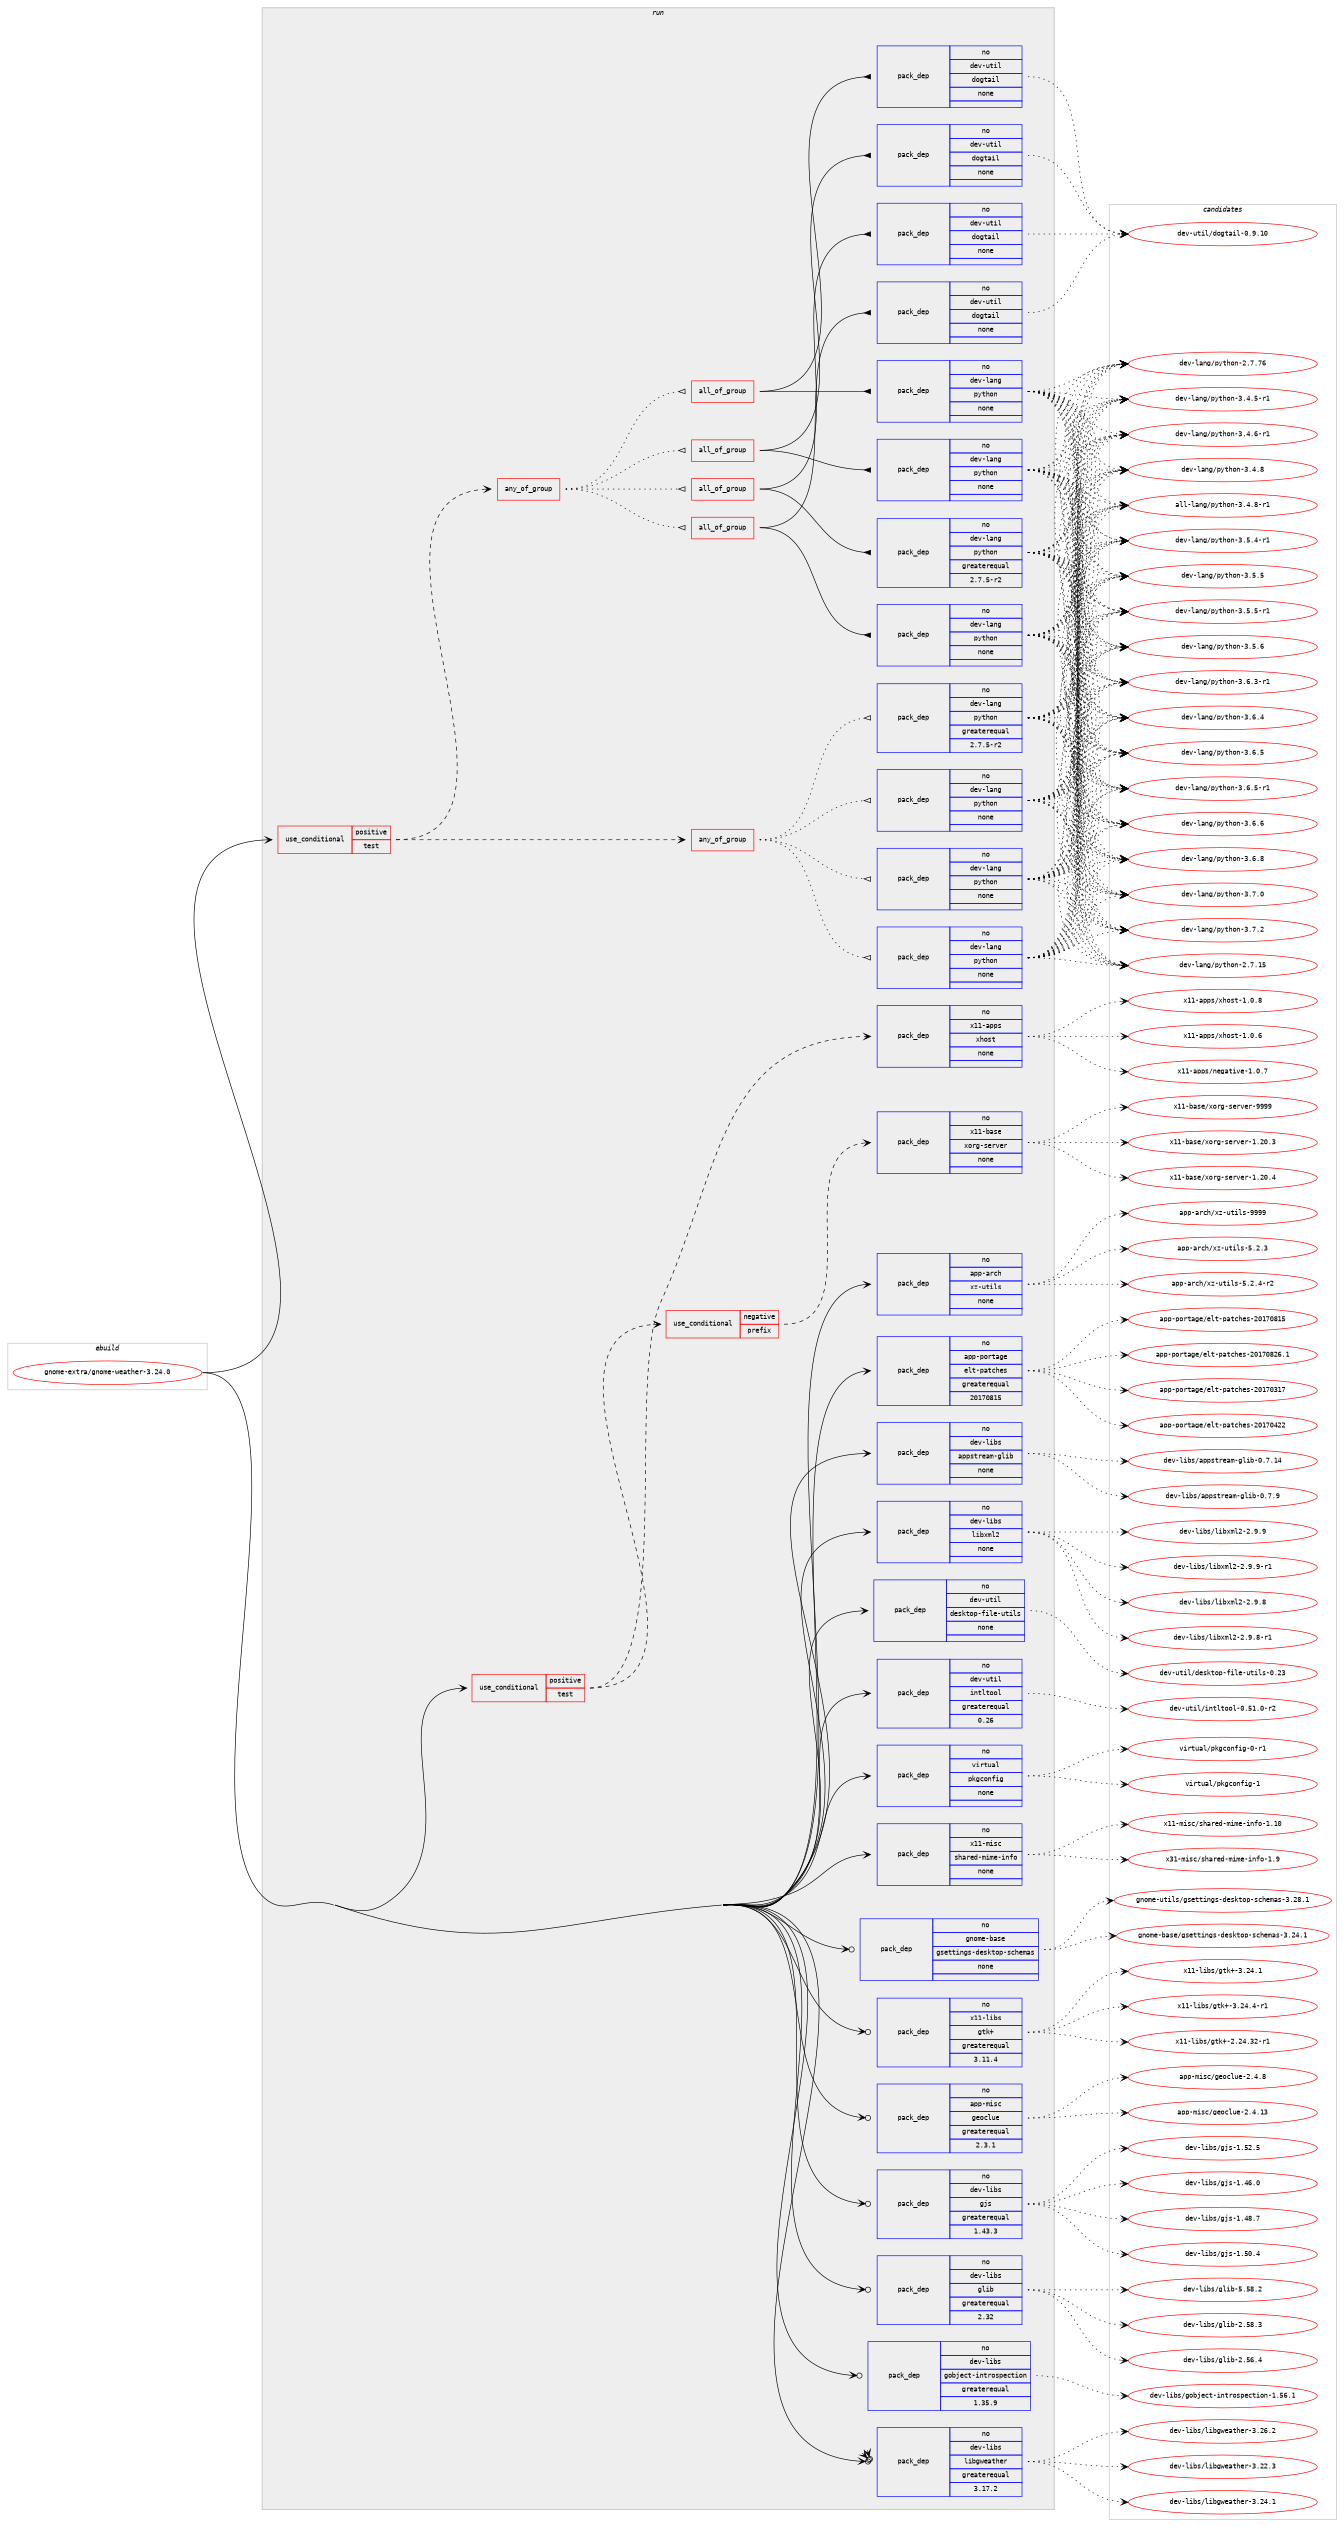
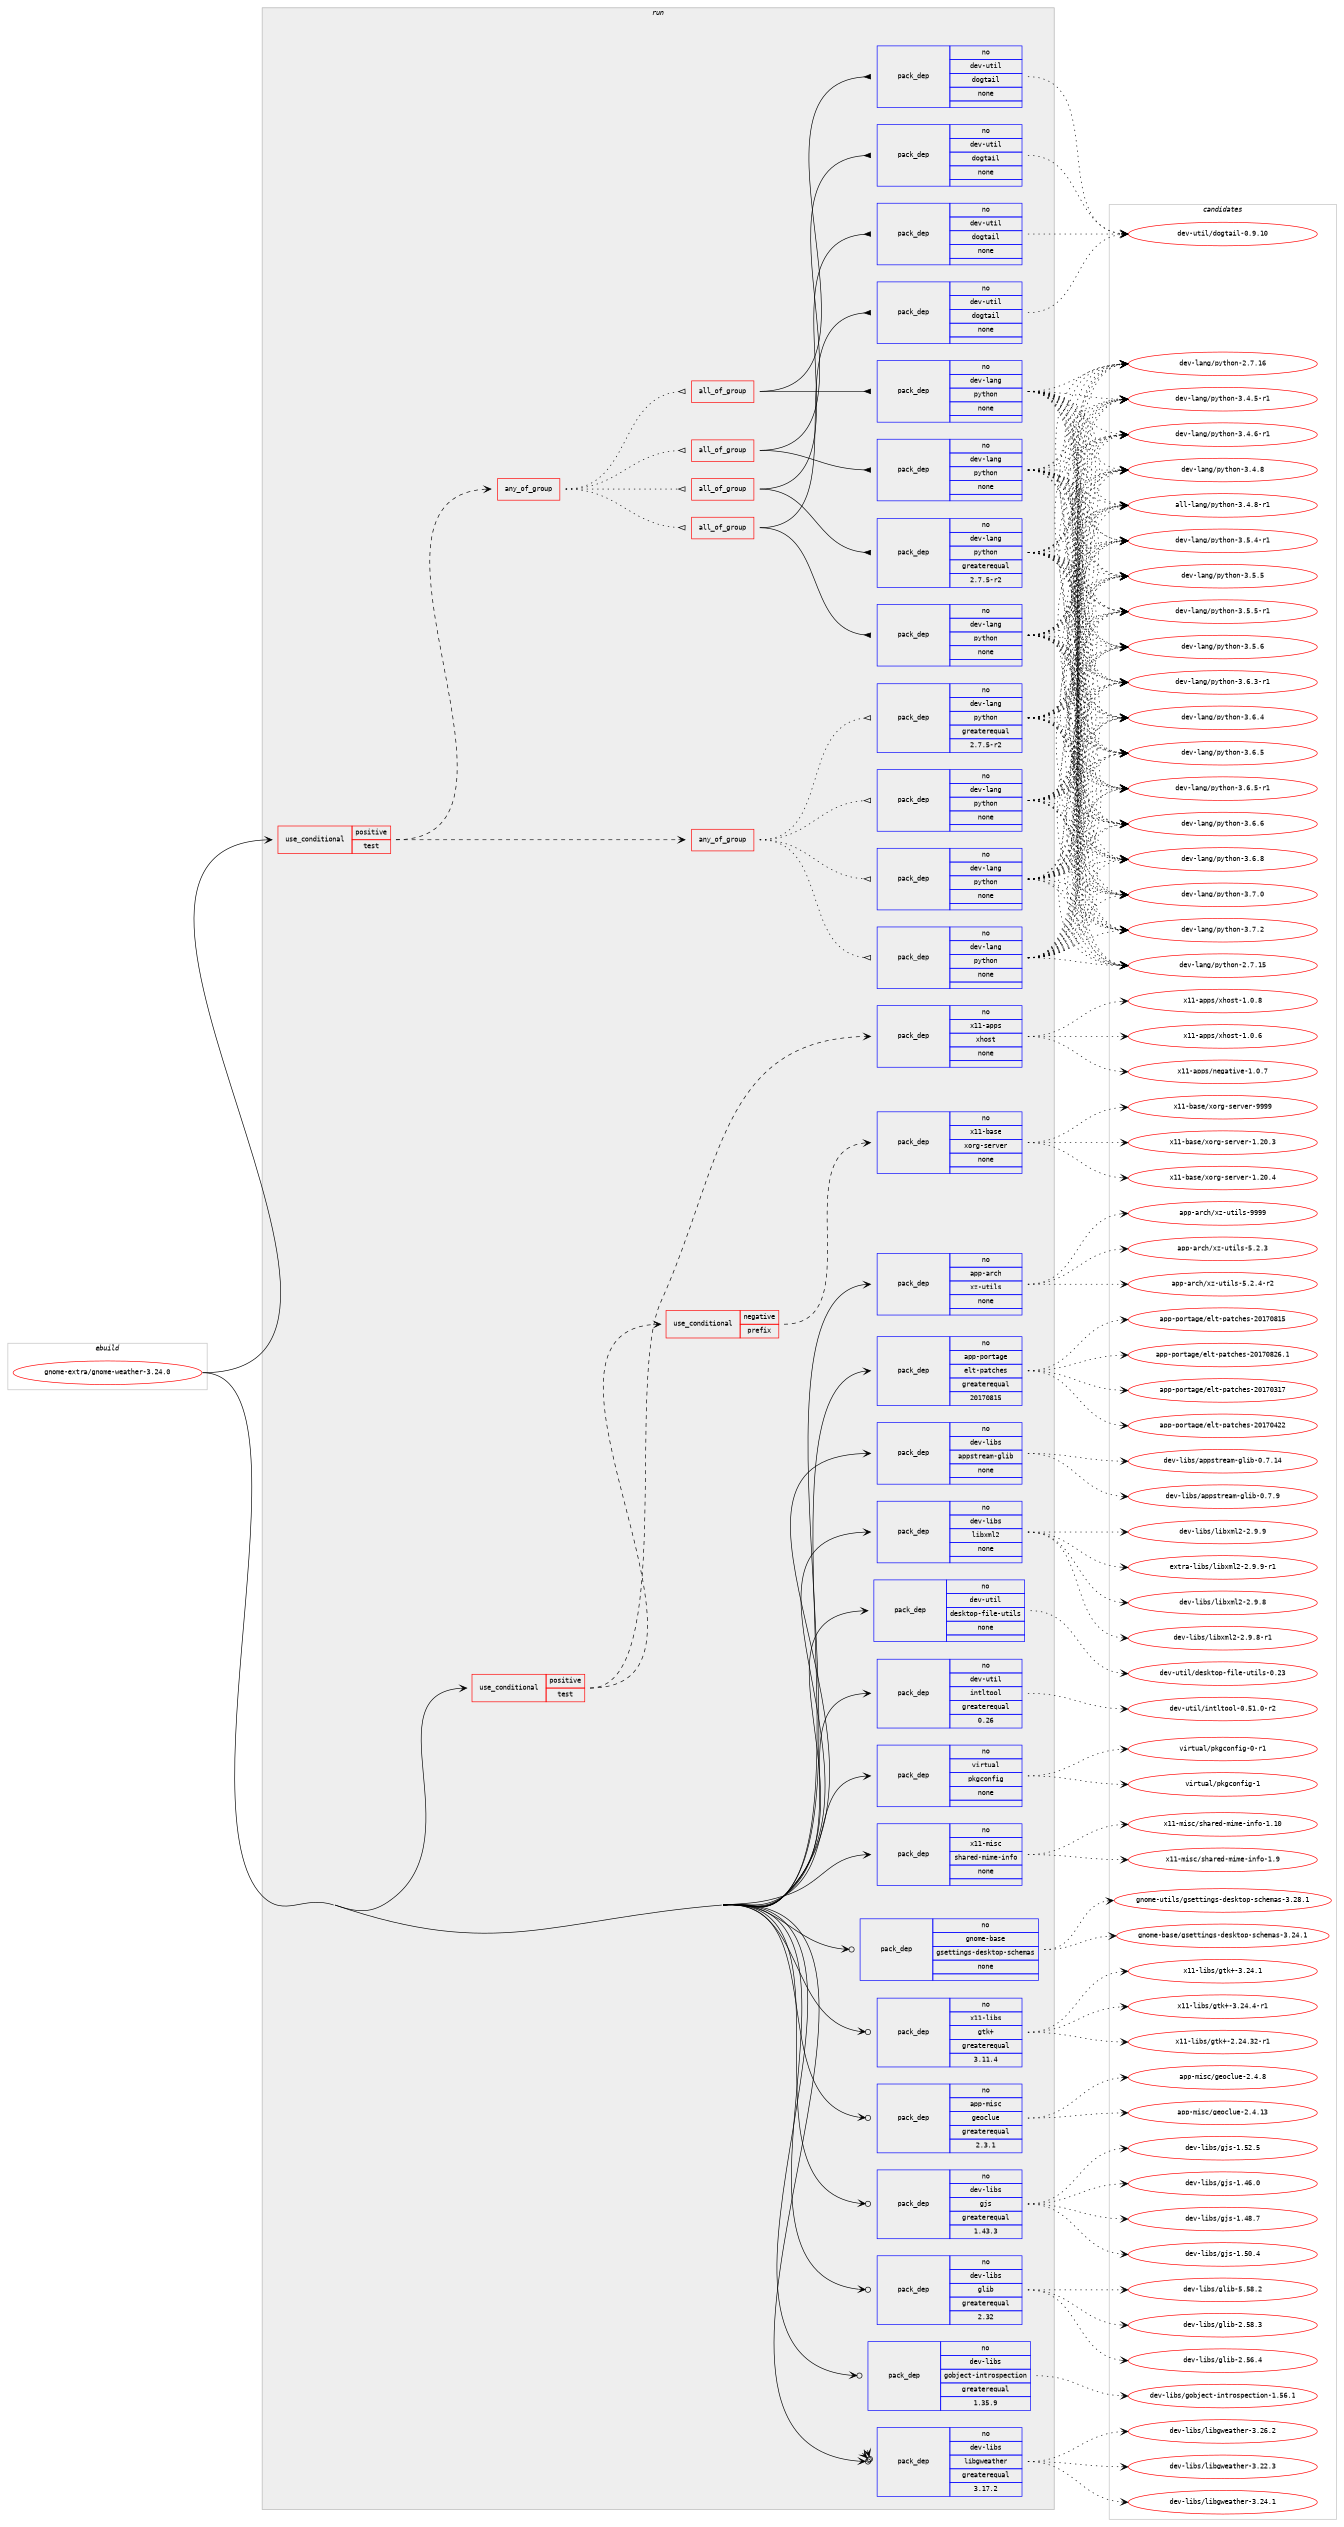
node "dev-lang/python-2.7.76": label "dev-lang/python-2.7.76" -> "dev-lang/python-2.7.16"
node "dev-libs/libxml2-2.9.9-r1": label "dev-libs/libxml2-2.9.9-r1" -> "extra-libs/libxml2-2.9.9-r1"
node "x31-misc/shared-mime-info-1.9": label "x31-misc/shared-mime-info-1.9" -> "x11-misc/shared-mime-info-1.9"
